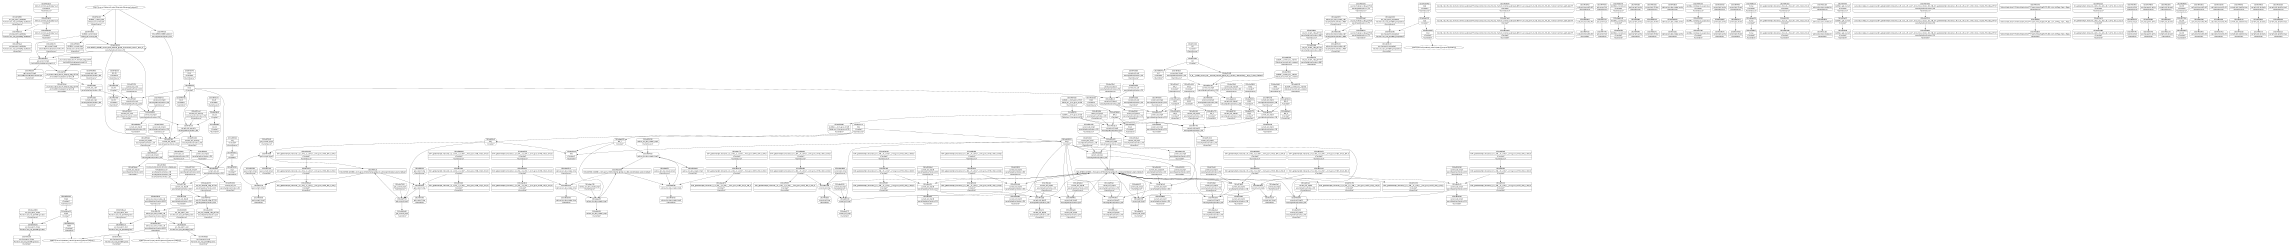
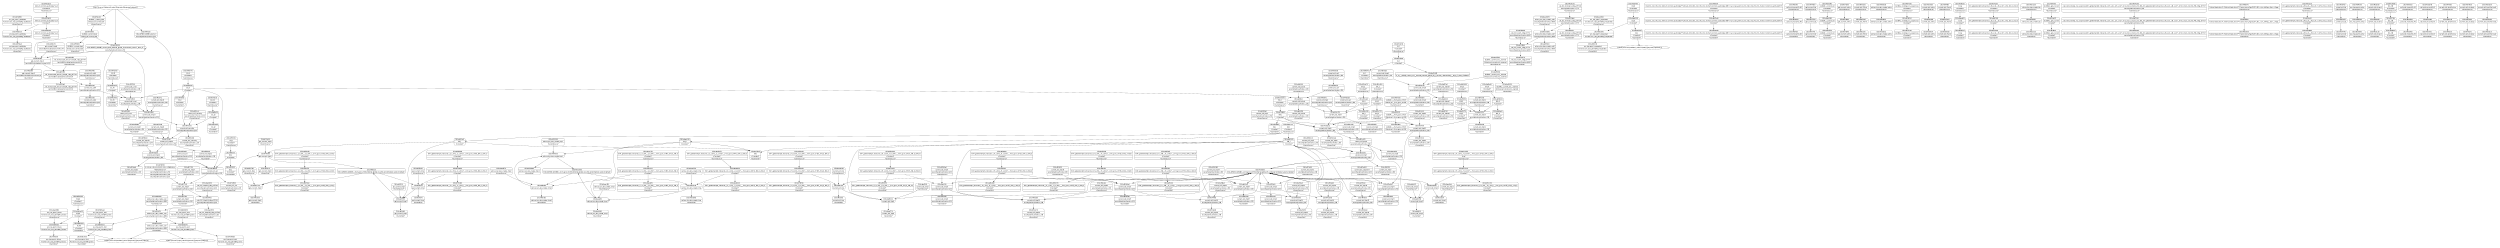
node "CE0x4f03d70": text "*Constant*" -> "*Arg*"
edge "CE0x4f06810" -> "CE0x4eed0b0": now "CE0x4efcd50" -> "CE0x4eed0b0"
